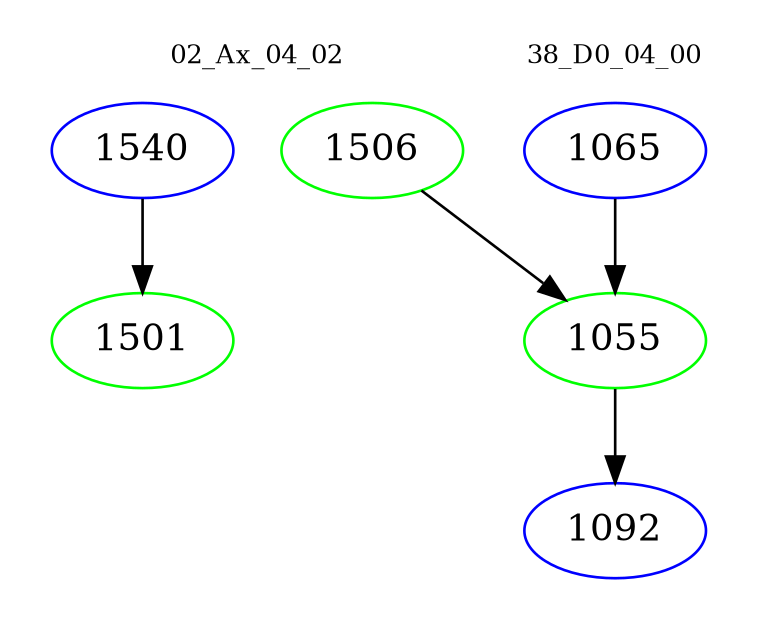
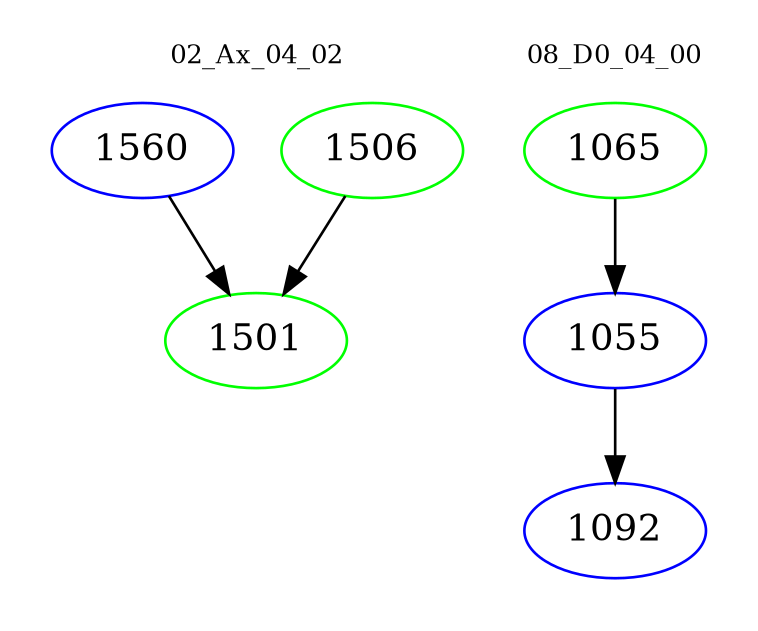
cluster "38_D0_04_00": label "38_D0_04_00" -> "08_D0_04_00"
node "1540": label "1540" -> "1560"
node "1065": color blue -> green
edge "1506" -> "1055": now "1506" -> "1501"
node "1055": color green -> blue
